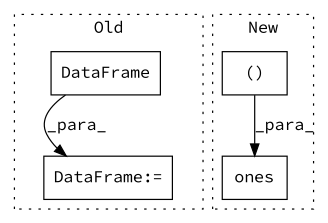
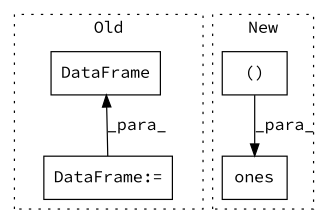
edge "DataFrame" -> "DataFrame:=": reversed
